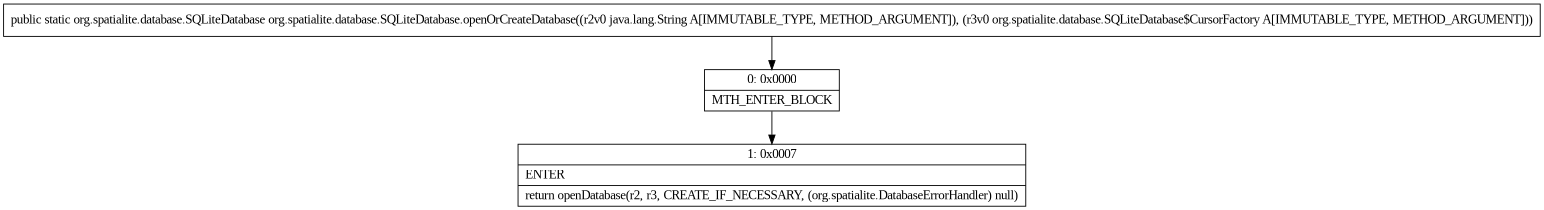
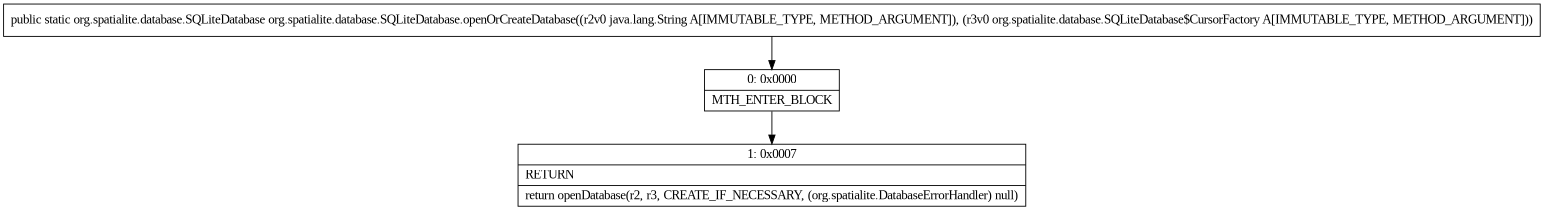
node "1: 0x0007": text "ENTER" -> "RETURN"
